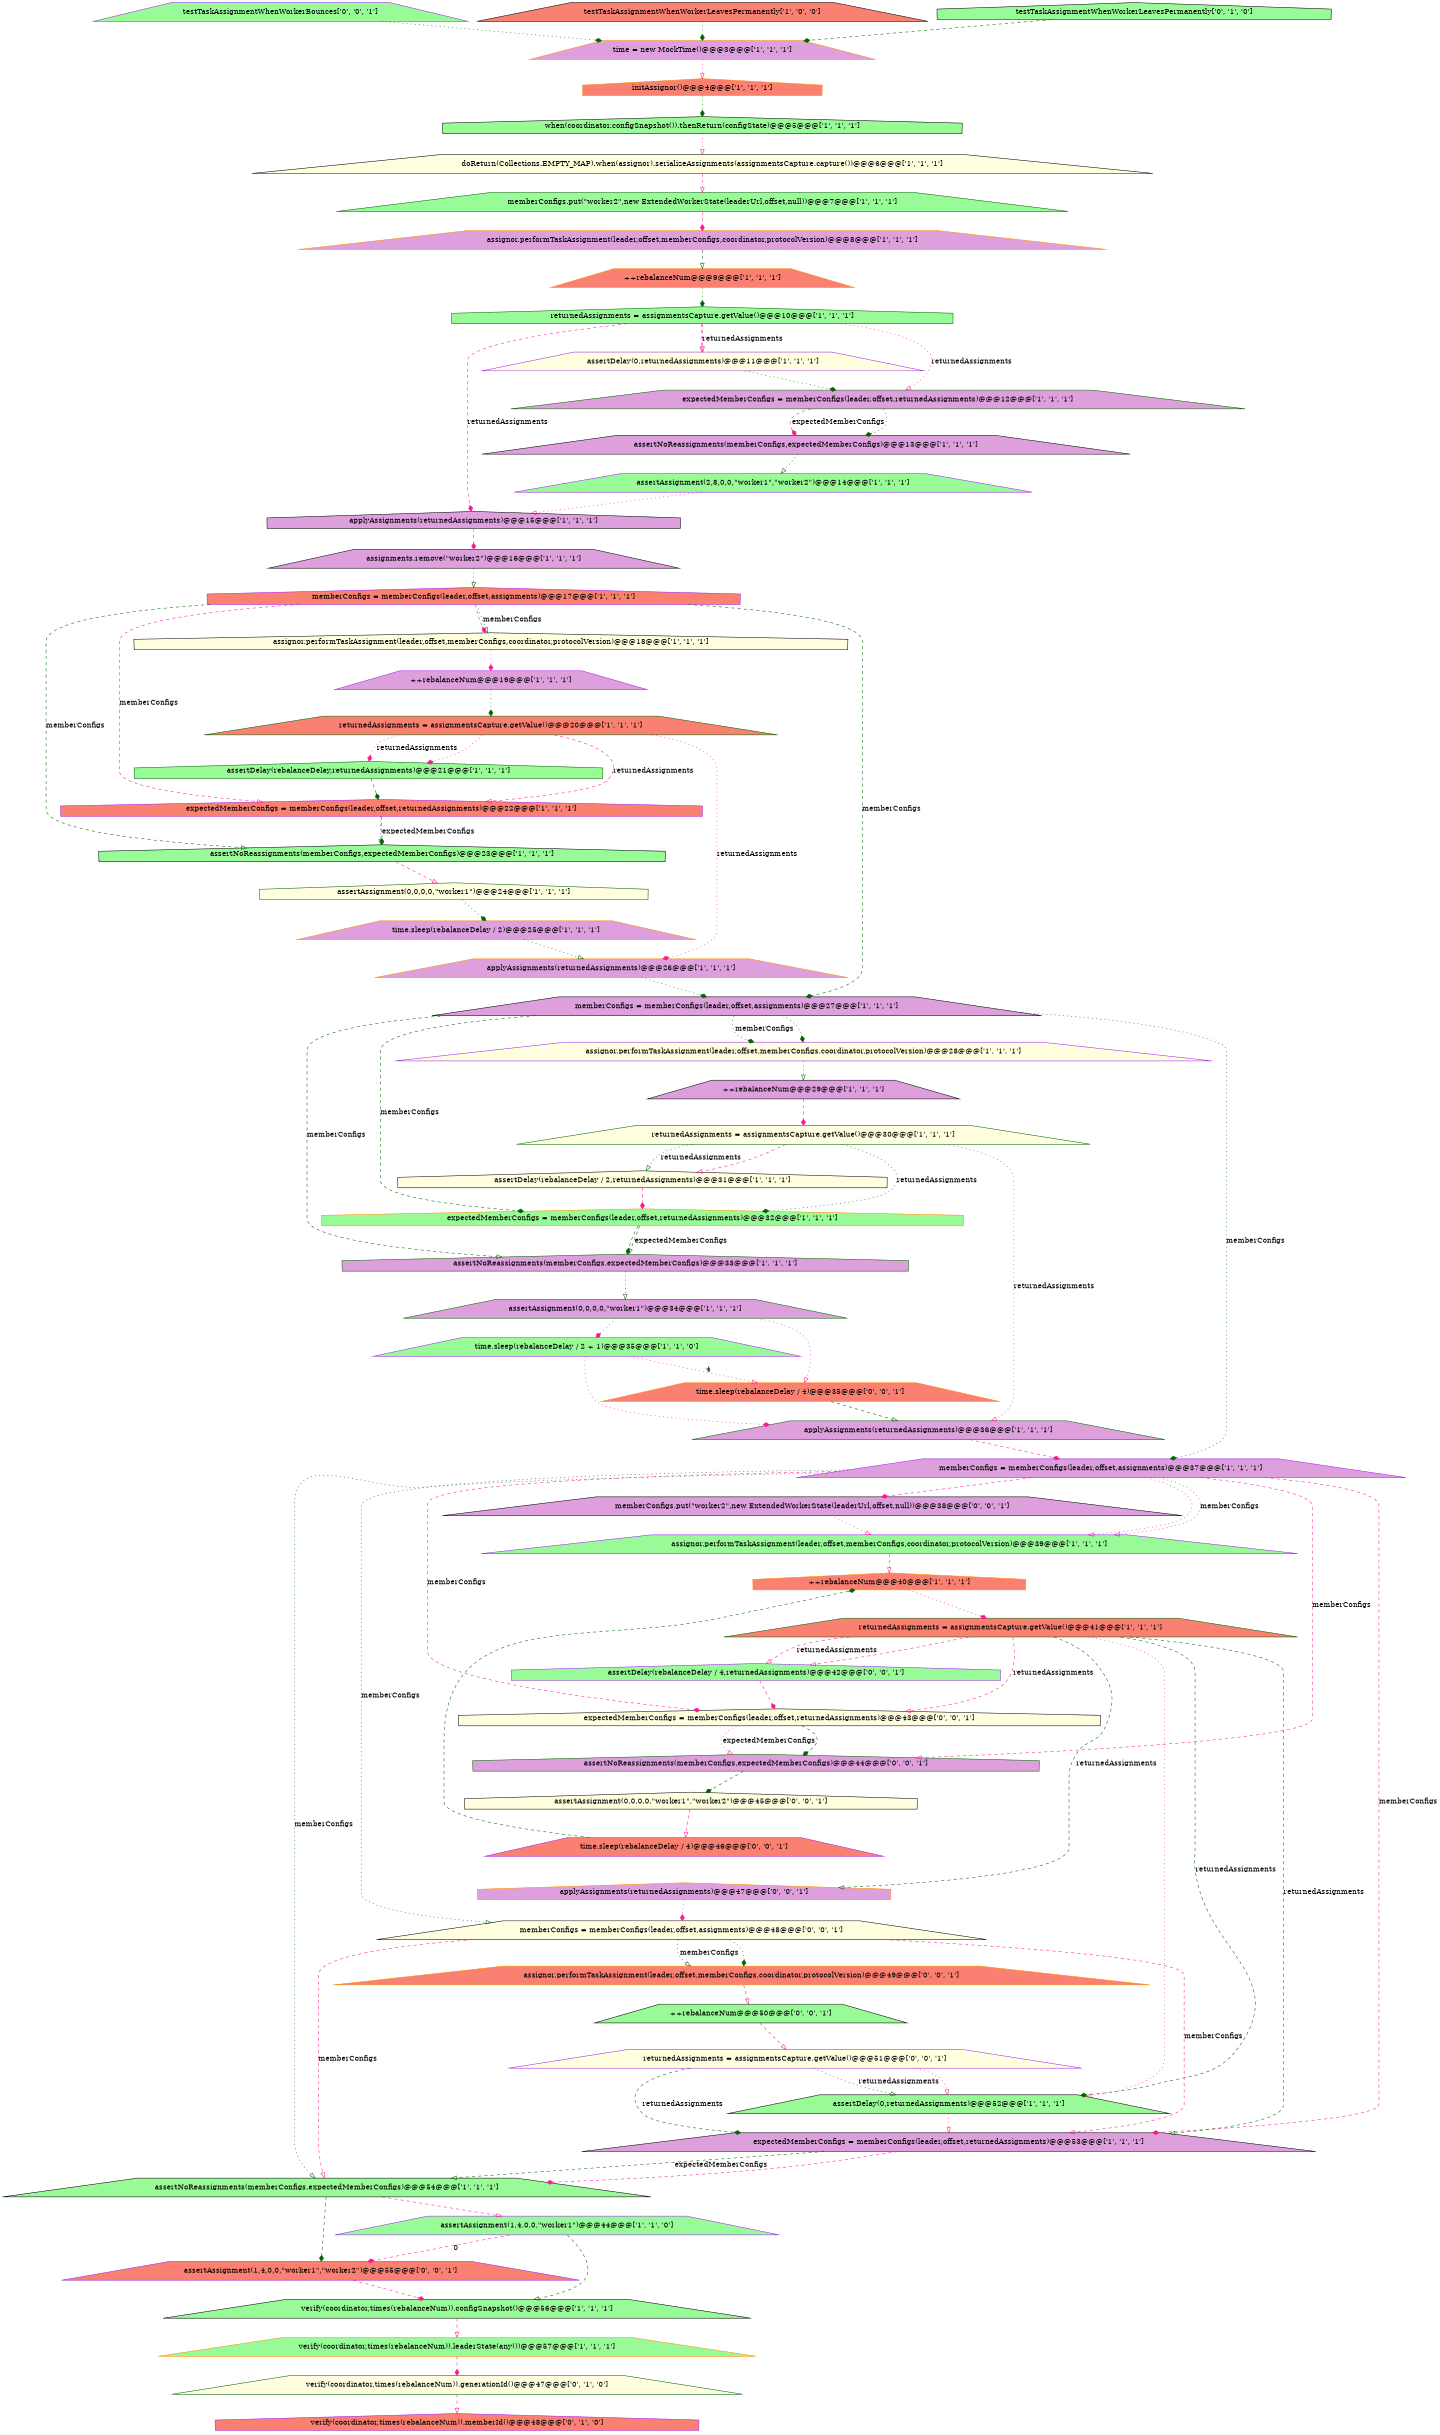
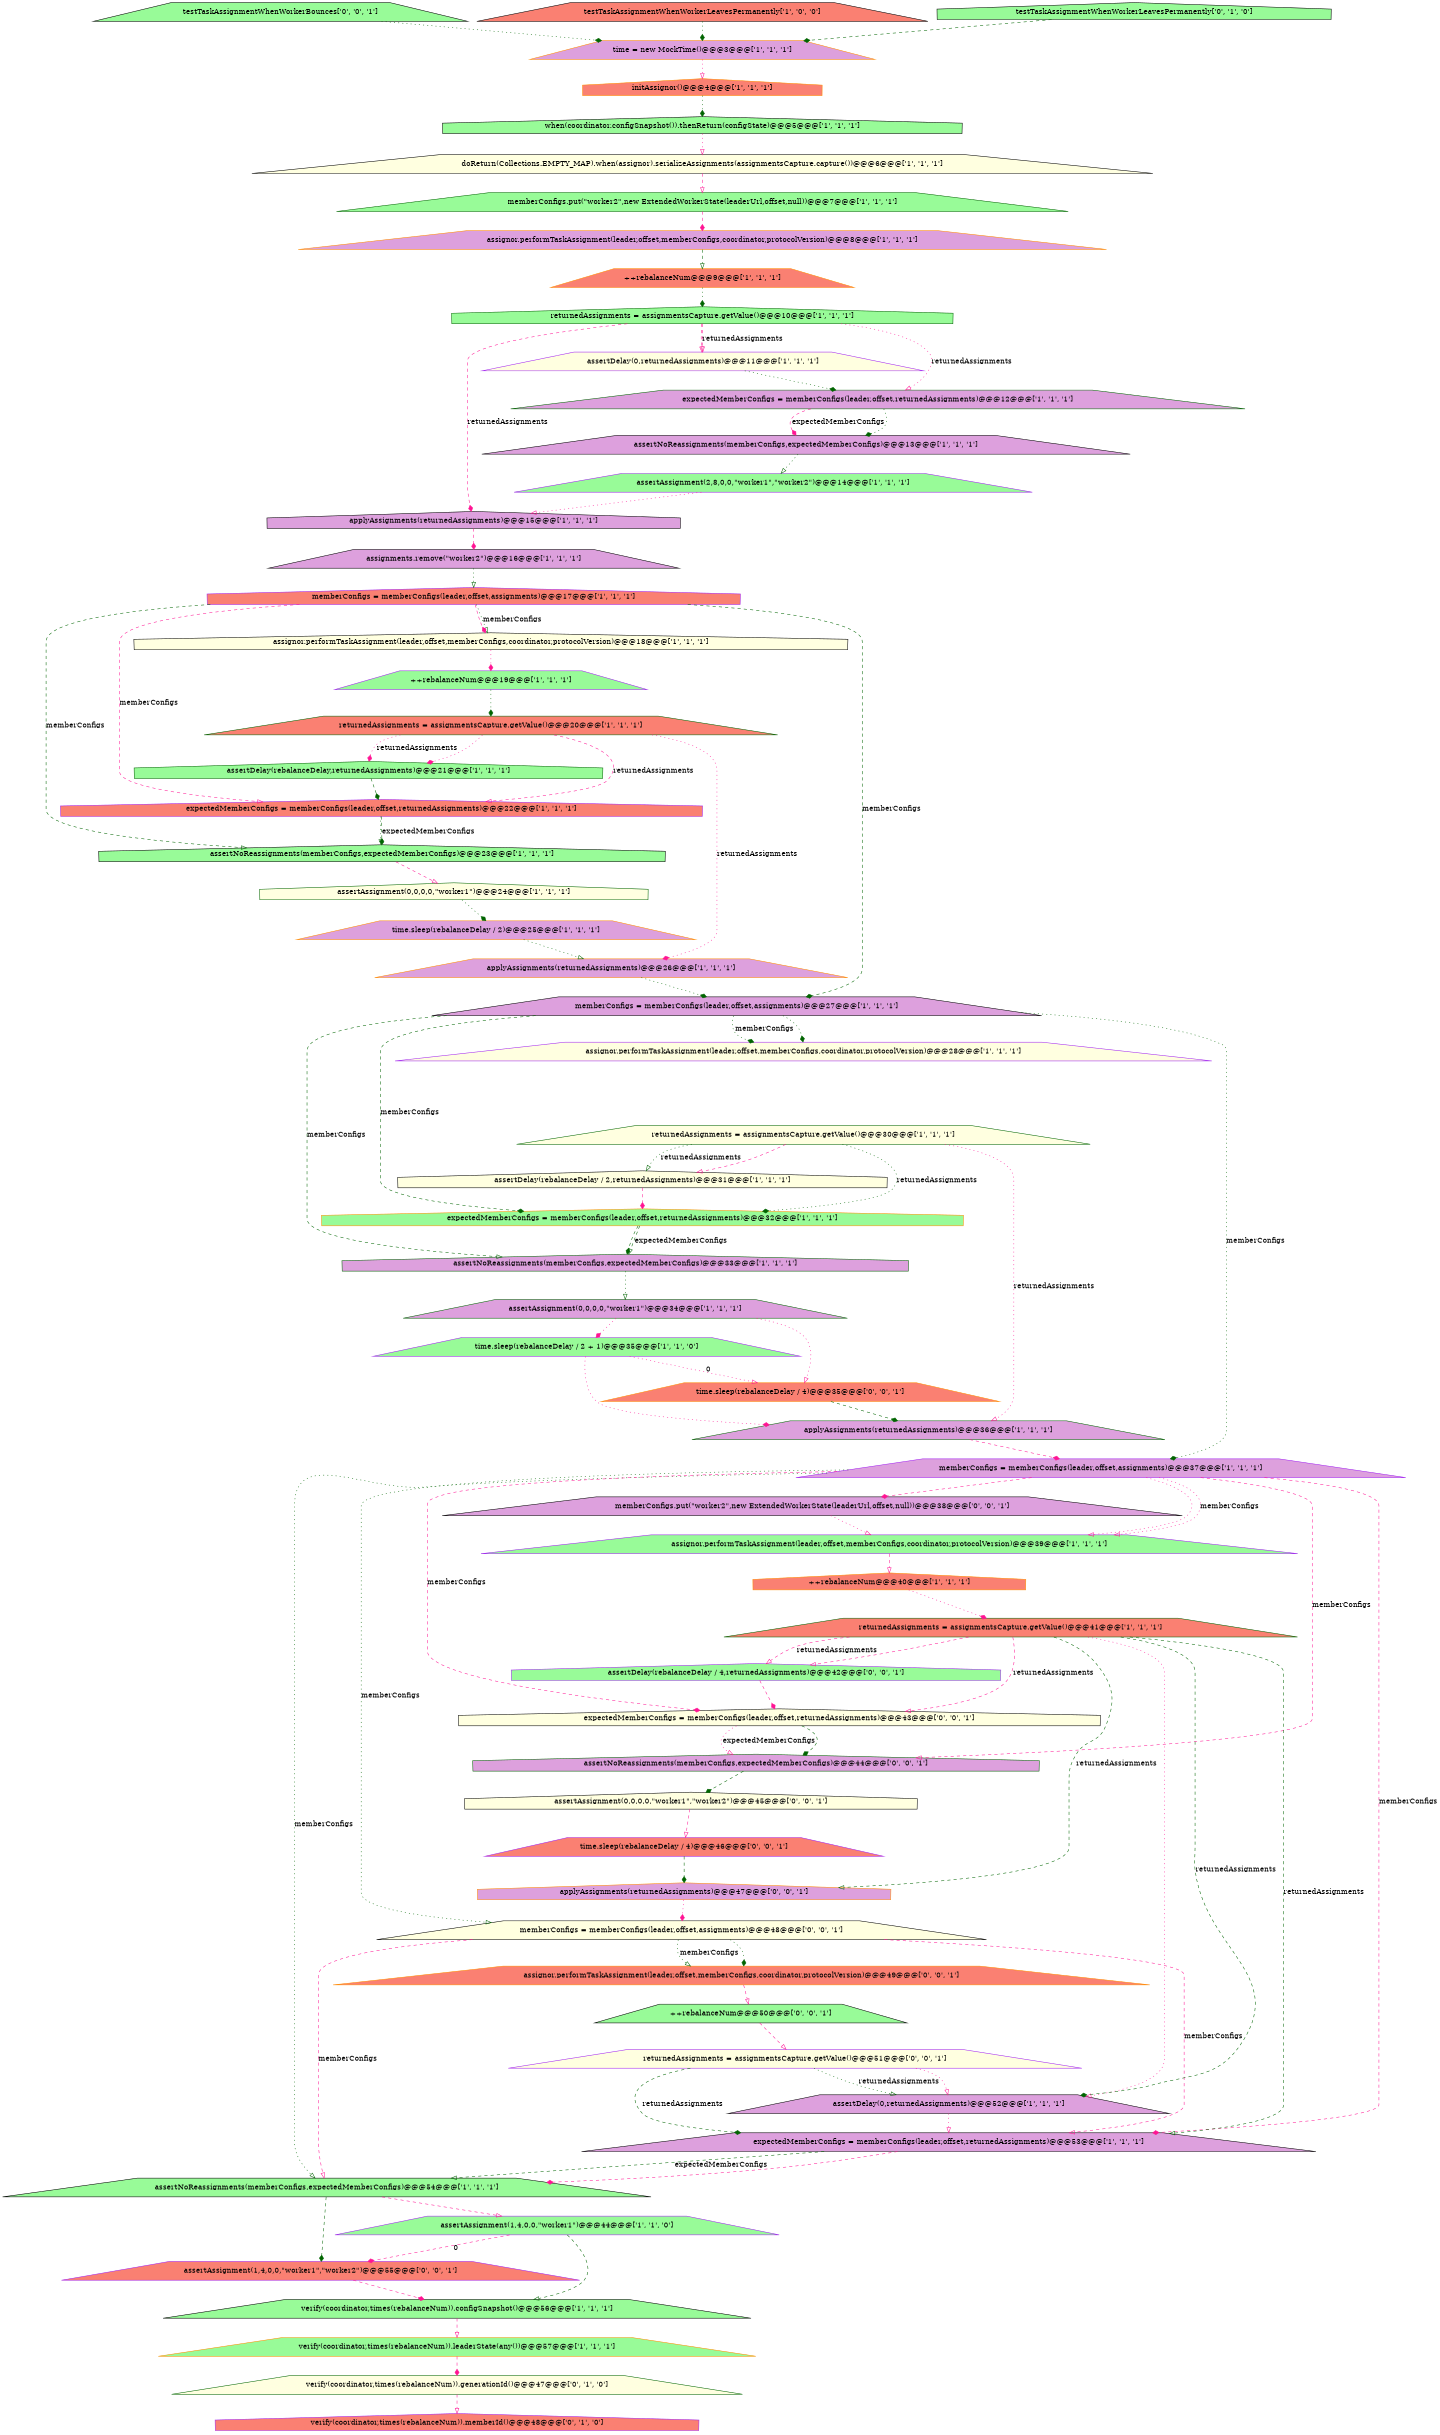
node "testTaskAssignmentWhenWorkerBounces['0', '0', '1']": color purple -> black
node "++rebalanceNum@@@19@@@['1', '1', '1']": fillcolor plum -> palegreen
node "++rebalanceNum@@@29@@@['1', '1', '1']": removed
edge "time.sleep(rebalanceDelay / 2 + 1)@@@35@@@['1', '1', '0']" -> "time.sleep(rebalanceDelay / 4)@@@35@@@['0', '0', '1']": label "4" -> "0"
edge "time.sleep(rebalanceDelay / 4)@@@35@@@['0', '0', '1']" -> "applyAssignments(returnedAssignments)@@@36@@@['1', '1', '1']": arrowhead onormal -> diamond
edge "time.sleep(rebalanceDelay / 4)@@@46@@@['0', '0', '1']" -> "++rebalanceNum@@@40@@@['1', '1', '1']": now "time.sleep(rebalanceDelay / 4)@@@46@@@['0', '0', '1']" -> "applyAssignments(returnedAssignments)@@@47@@@['0', '0', '1']"
node "assertDelay(0,returnedAssignments)@@@52@@@['1', '1', '1']": fillcolor palegreen -> plum
